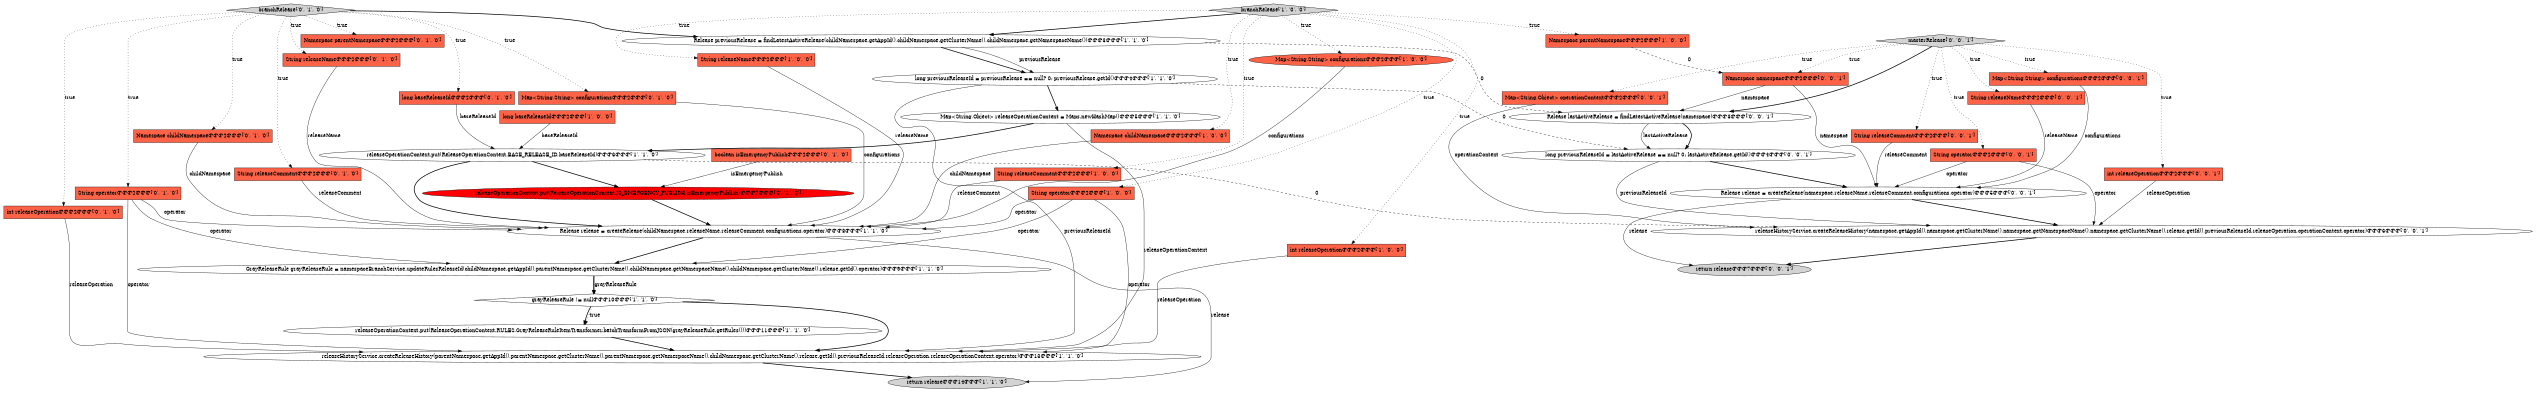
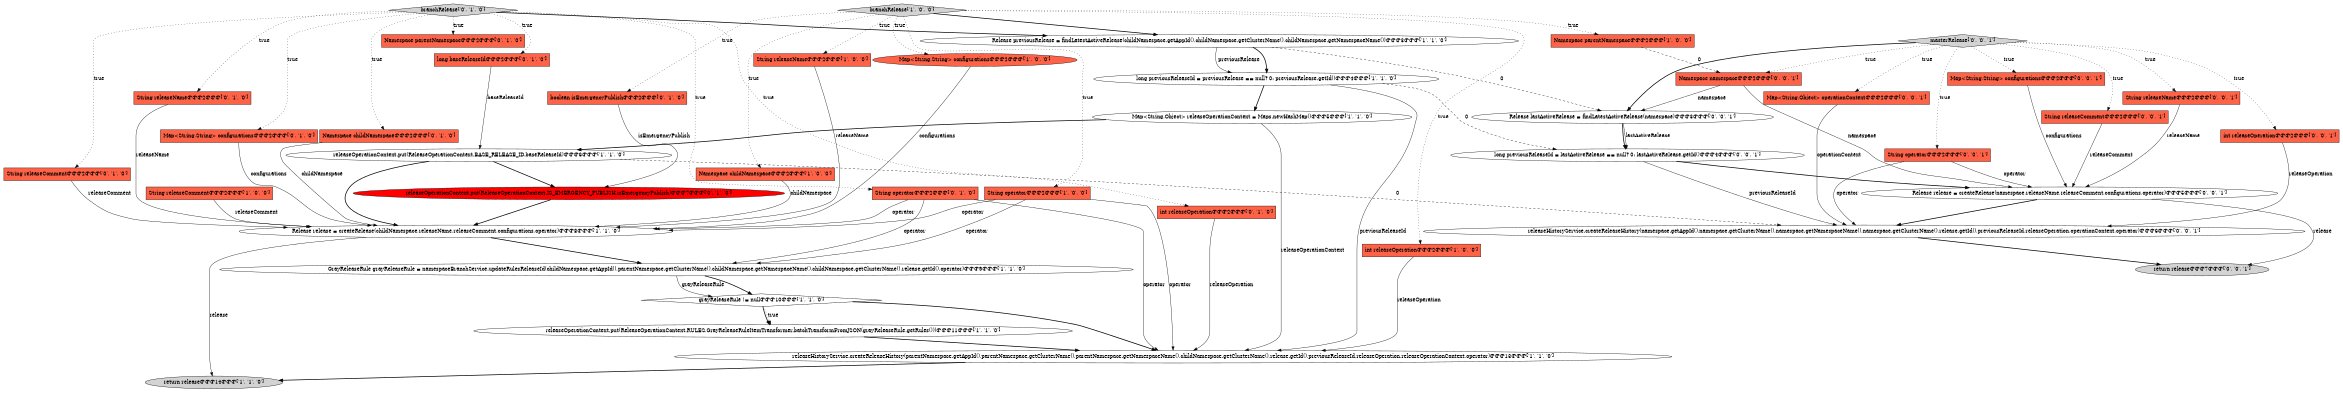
node "long baseReleaseId@@@2@@@['1', '0', '0']": removed
edge "branchRelease['1', '0', '0']" -> "String releaseComment@@@2@@@['1', '0', '0']": now "branchRelease['1', '0', '0']" -> "boolean isEmergencyPublish@@@2@@@['0', '1', '0']"
